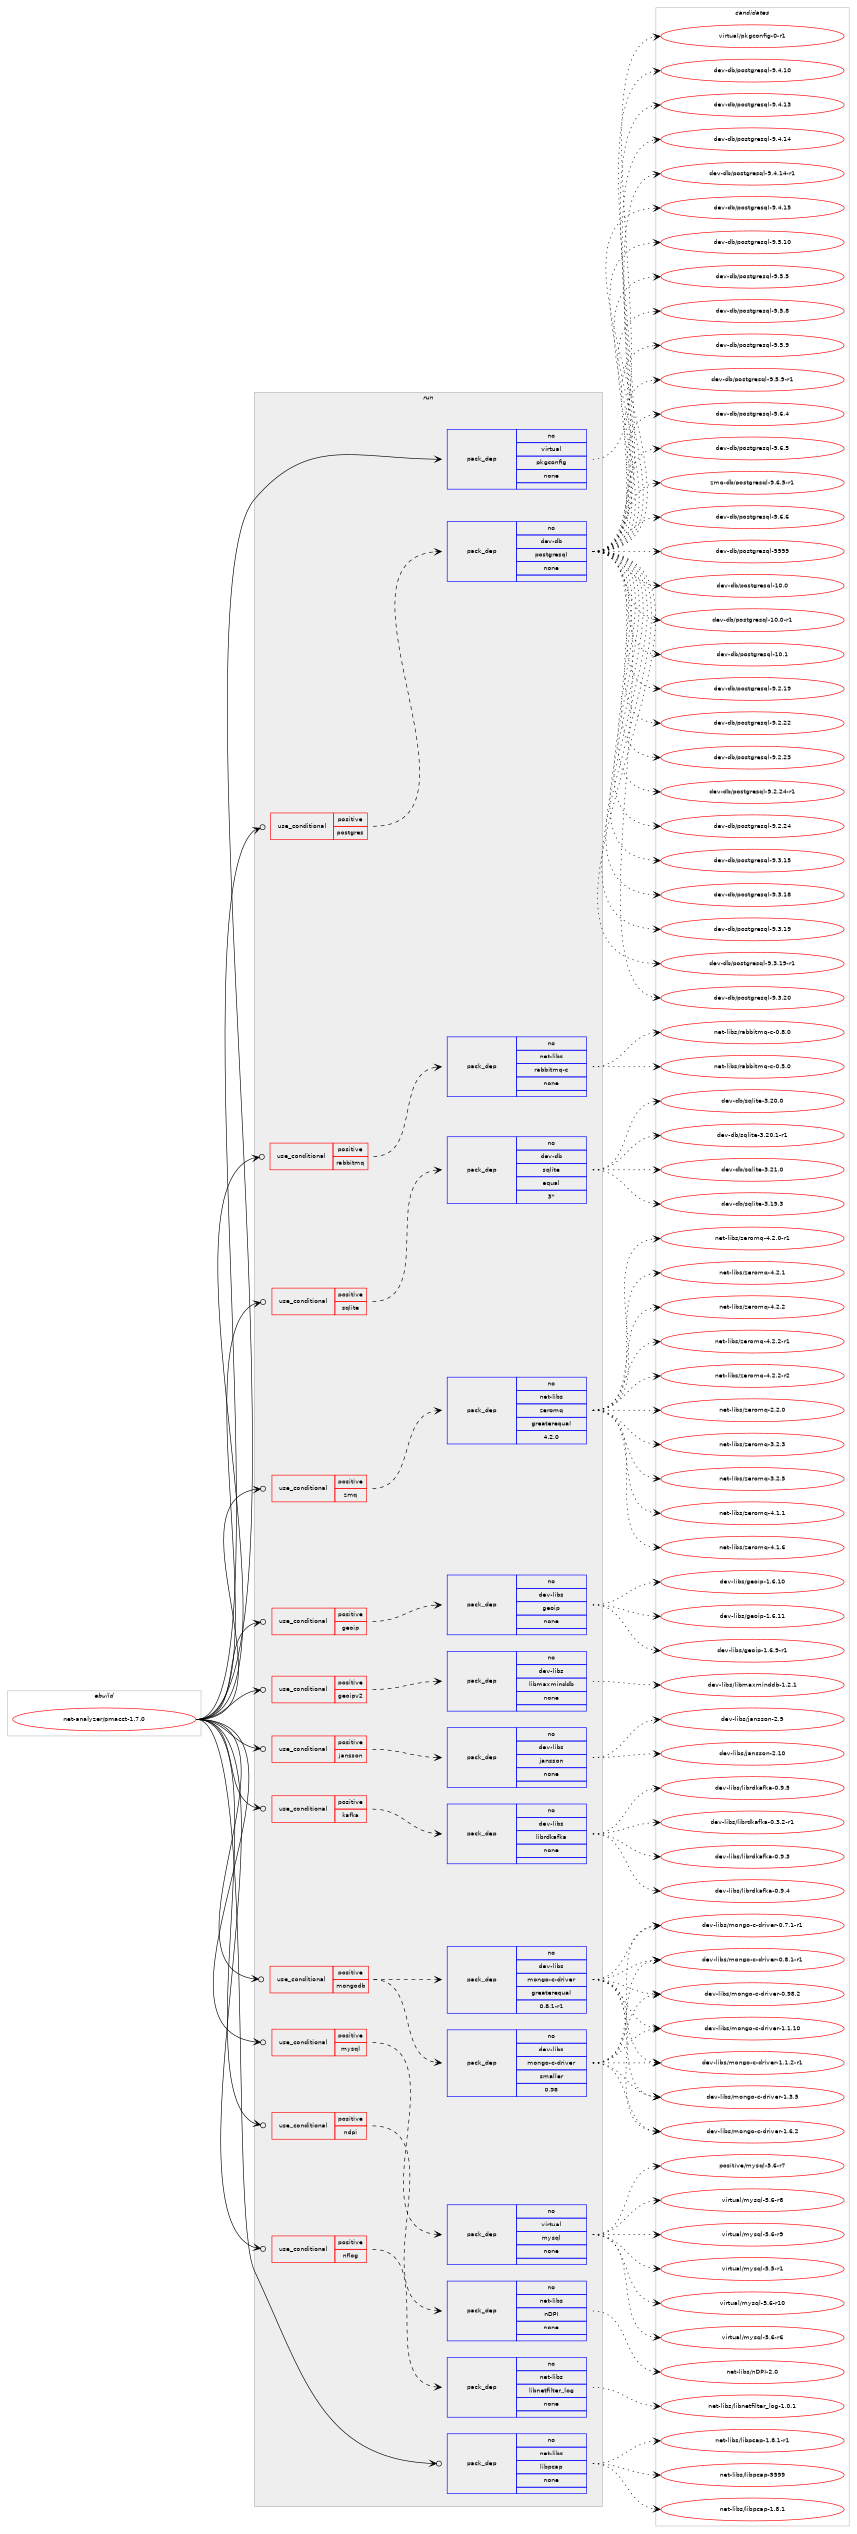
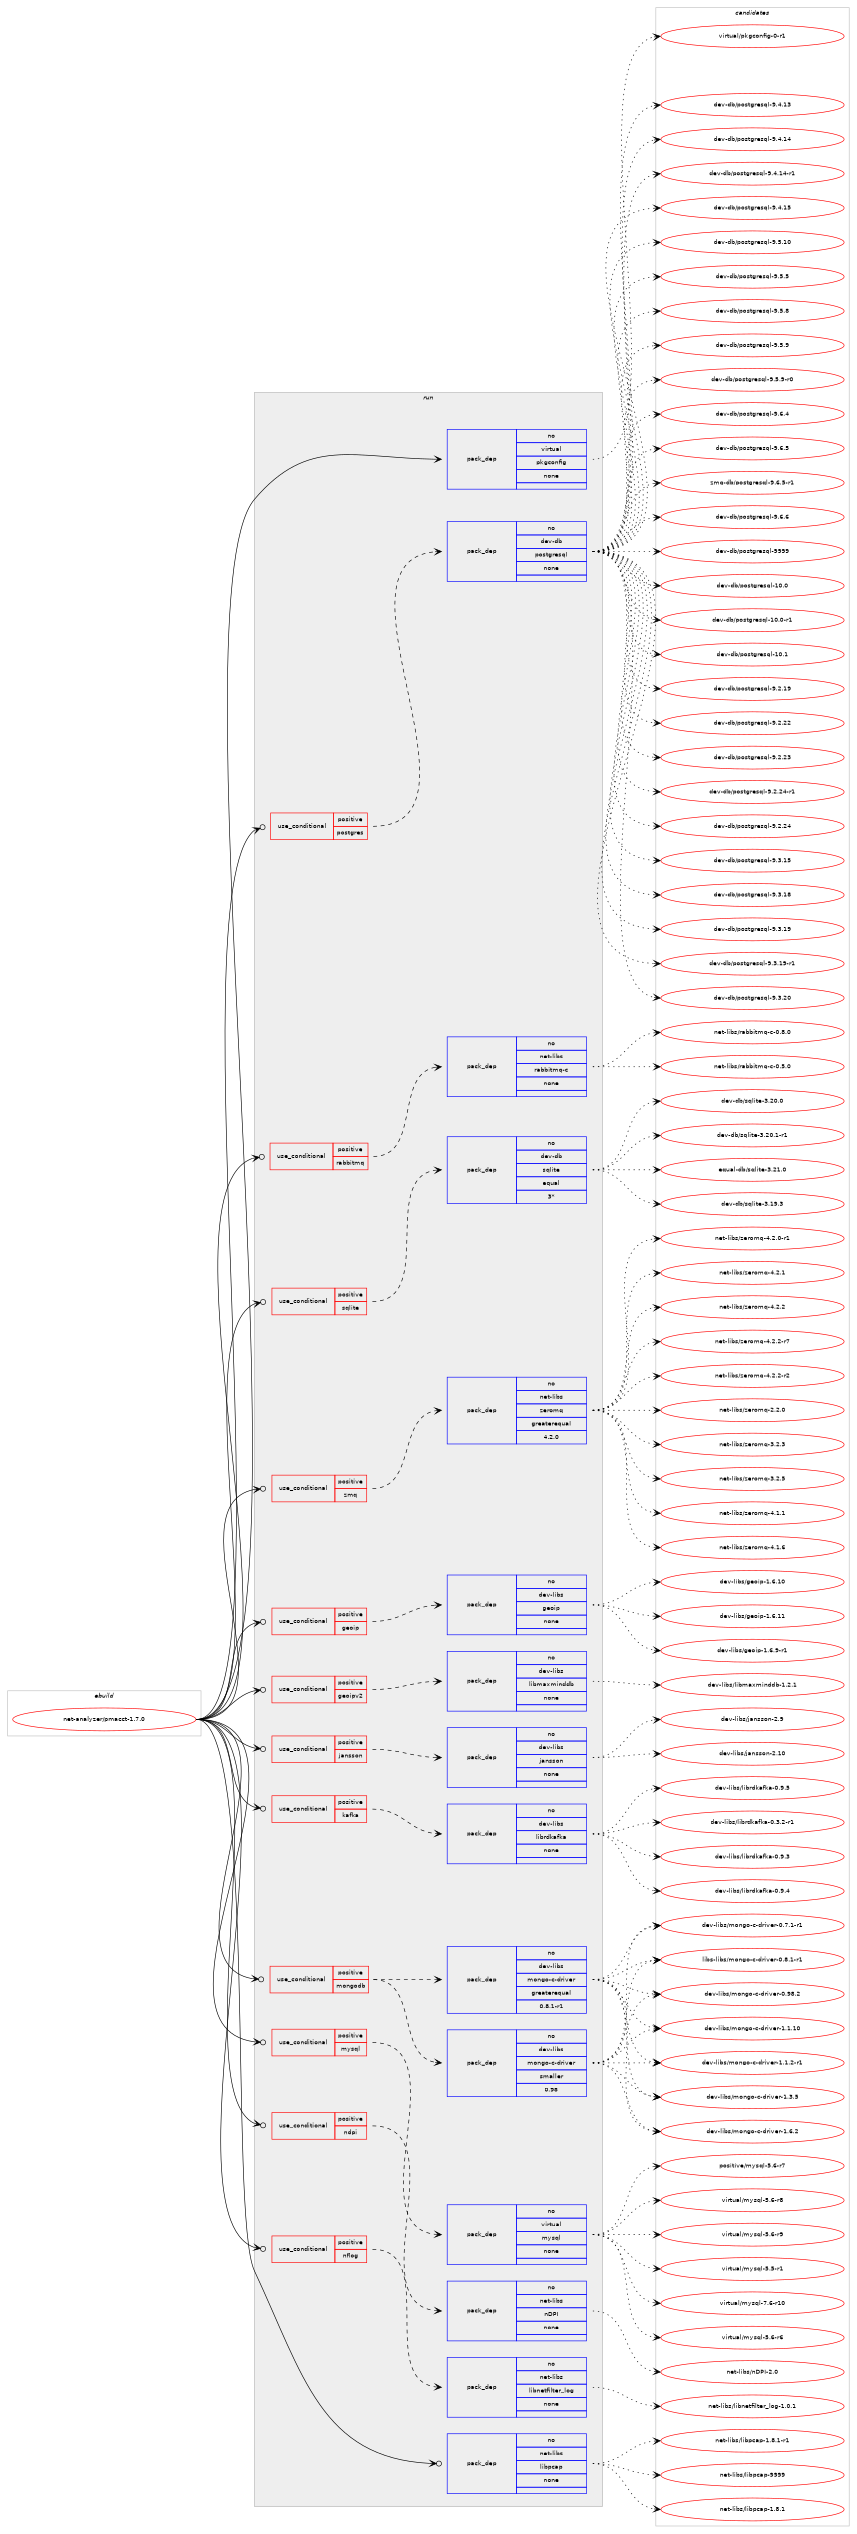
node "dev-db/postgresql-9.4.10": removed
node "dev-db/postgresql-9.5.9-r1": label "dev-db/postgresql-9.5.9-r1" -> "dev-db/postgresql-9.5.9-r0"
node "dev-db/sqlite-3.21.0": label "dev-db/sqlite-3.21.0" -> "equal-db/sqlite-3.21.0"
node "net-libs/zeromq-4.2.2-r1": label "net-libs/zeromq-4.2.2-r1" -> "net-libs/zeromq-4.2.2-r7"
node "dev-libs/mongo-c-driver-0.8.1-r1": label "dev-libs/mongo-c-driver-0.8.1-r1" -> "libs-libs/mongo-c-driver-0.8.1-r1"
node "virtual/mysql-5.6-r10": label "virtual/mysql-5.6-r10" -> "virtual/mysql-7.6-r10"
